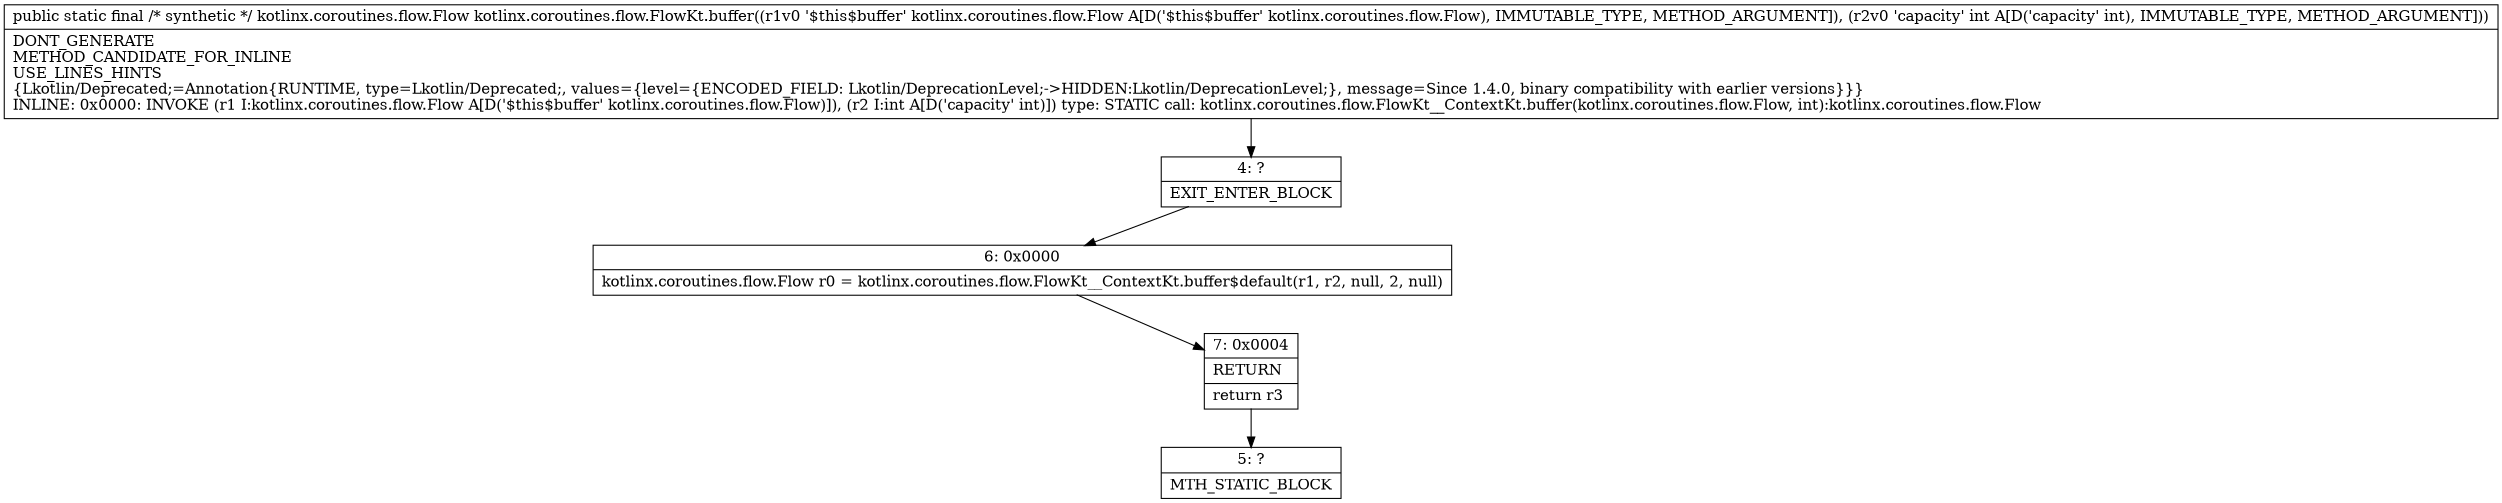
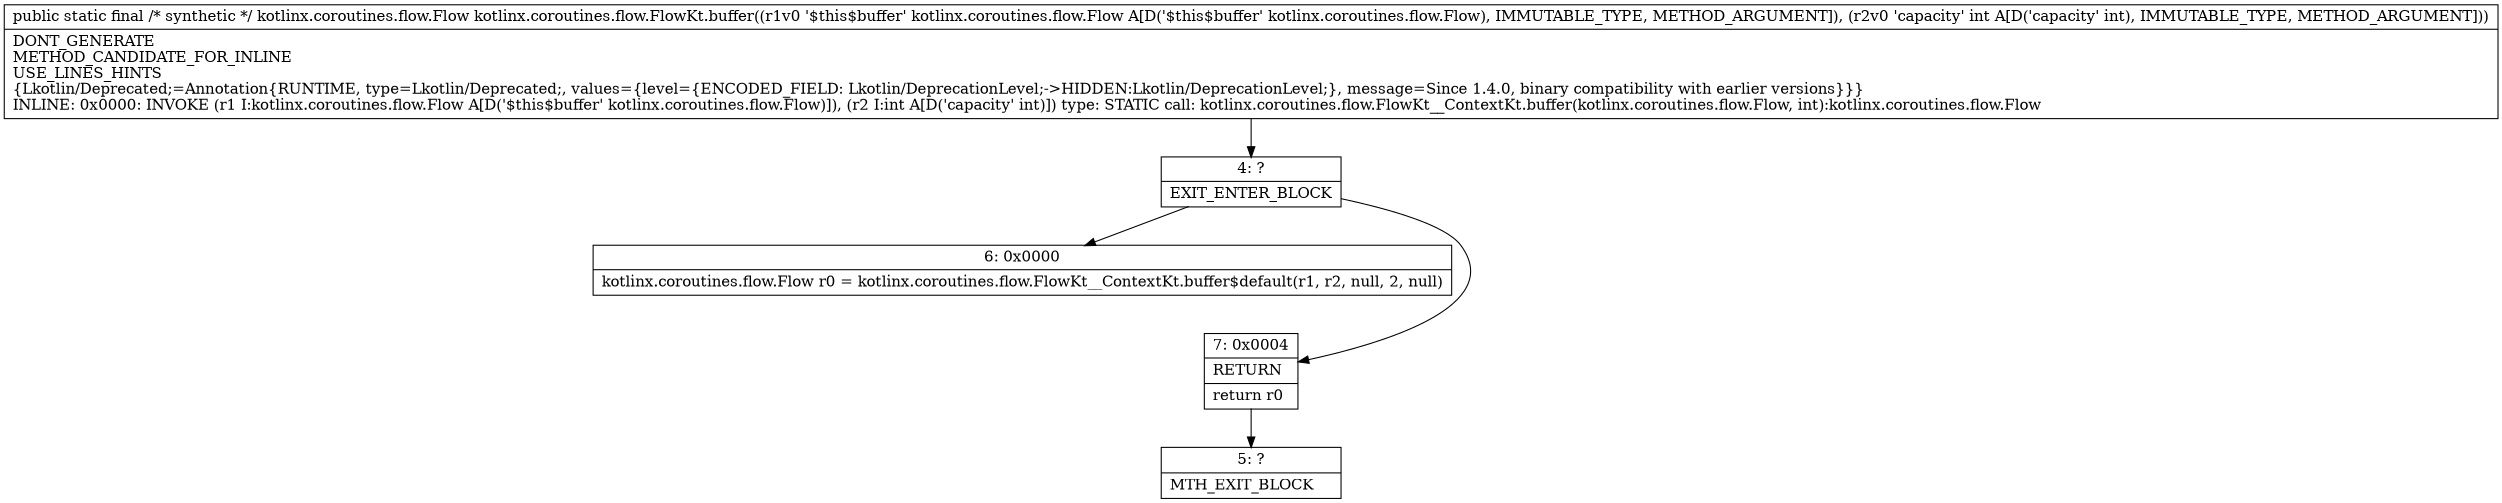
edge "6: 0x0000" -> "7: 0x0004": now "4: ?" -> "7: 0x0004"
node "7: 0x0004": text "return r3" -> "return r0"
node "5: ?": text "MTH_STATIC_BLOCK" -> "MTH_EXIT_BLOCK"
